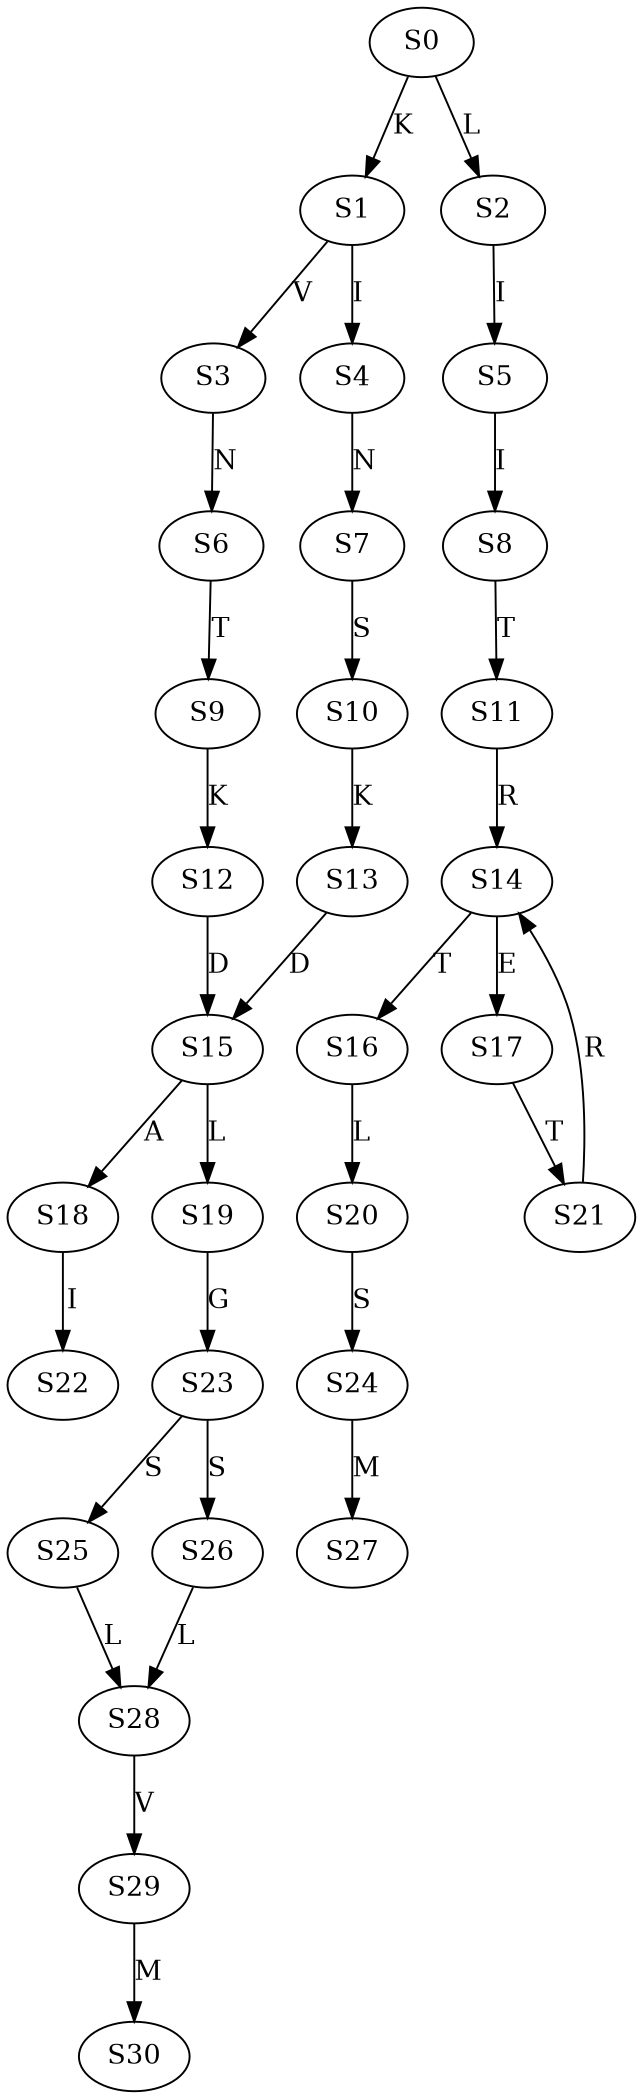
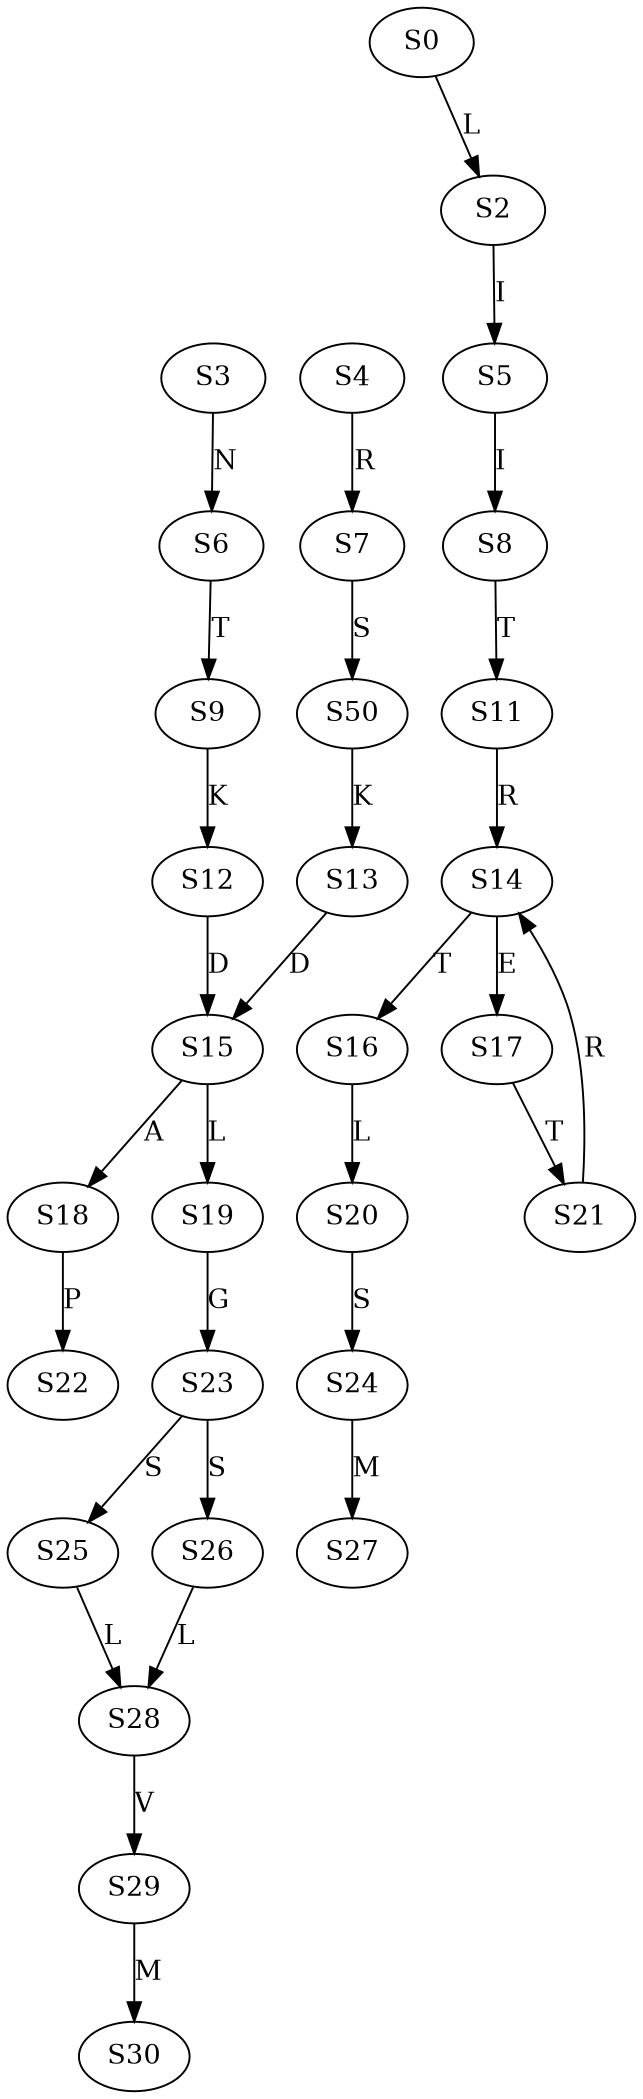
node "S1": removed
edge "S4" -> "S7": label "N" -> "R"
node "S10": label "S10" -> "S50"
edge "S18" -> "S22": label "I" -> "P"
